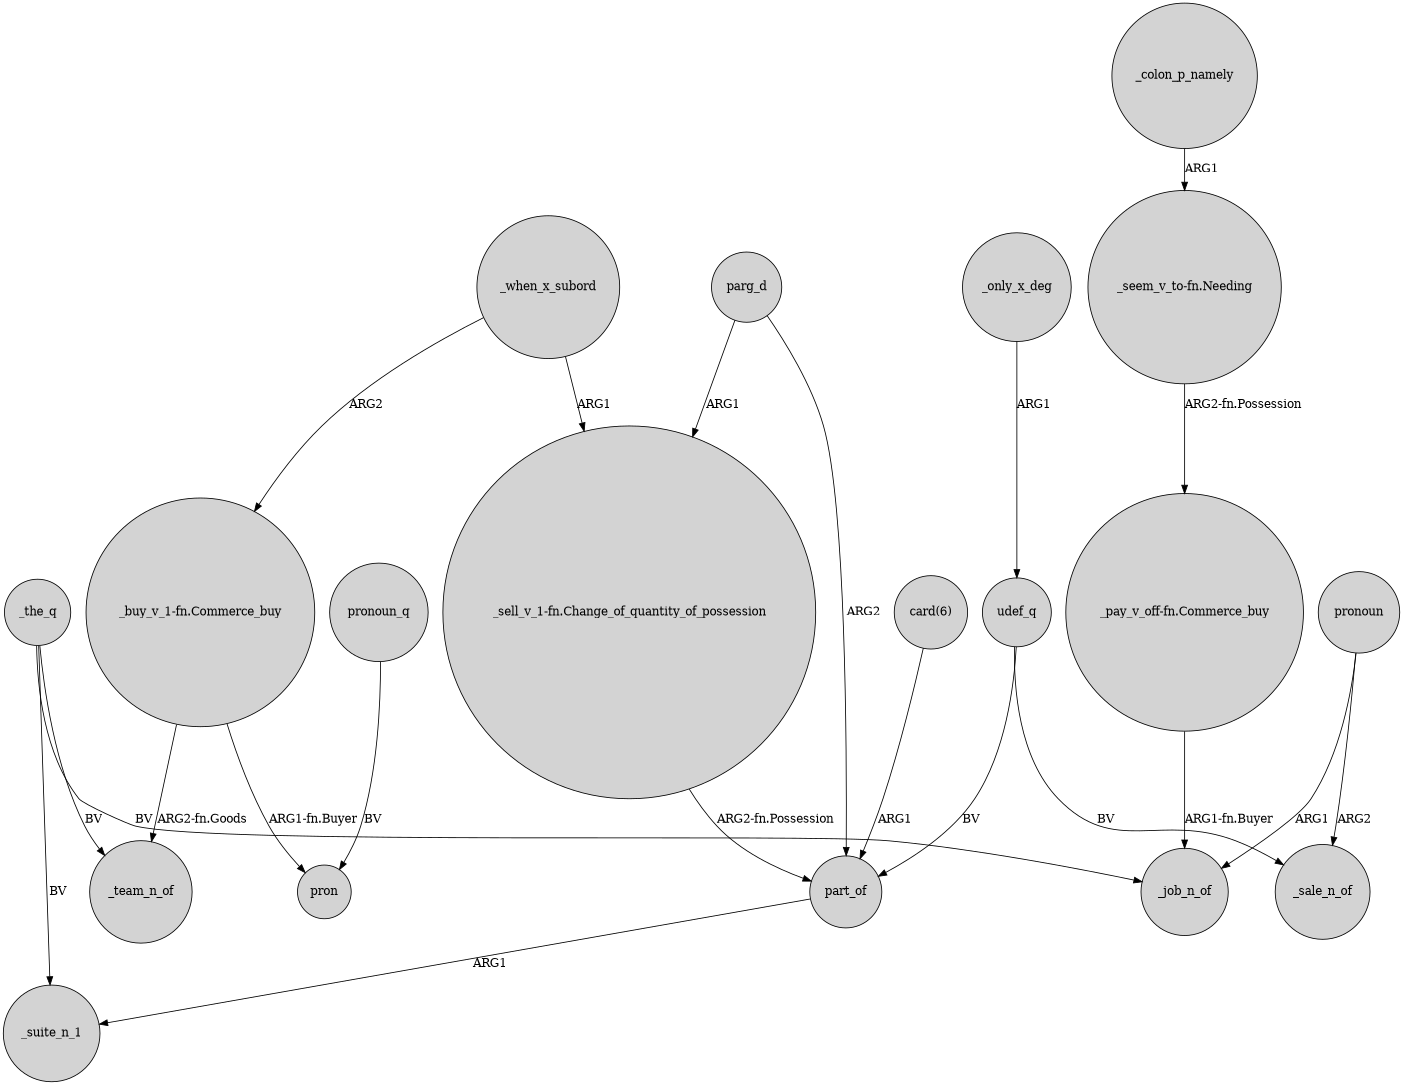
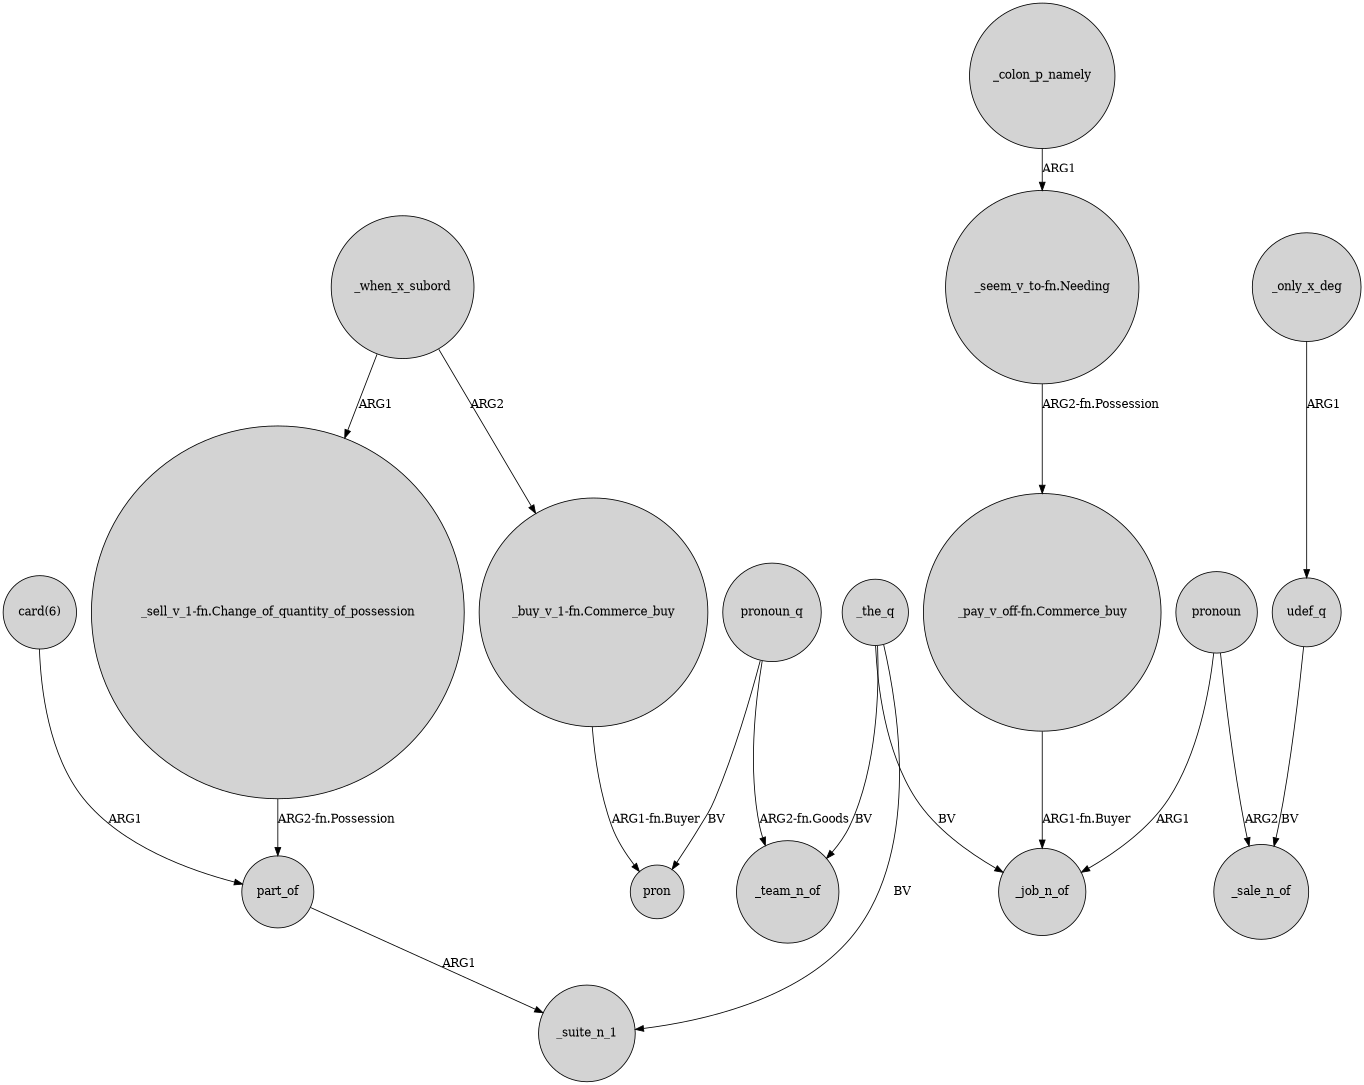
node "parg_d": removed
edge "_buy_v_1-fn.Commerce_buy" -> "_team_n_of": now "pronoun_q" -> "_team_n_of"
edge "udef_q" -> "part_of": removed, label "BV"
